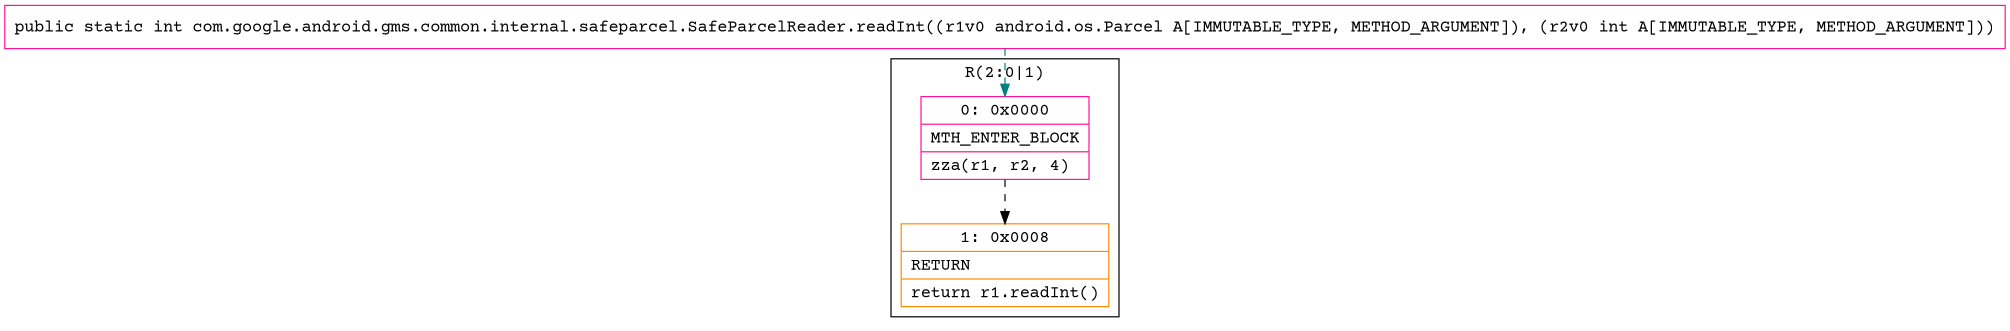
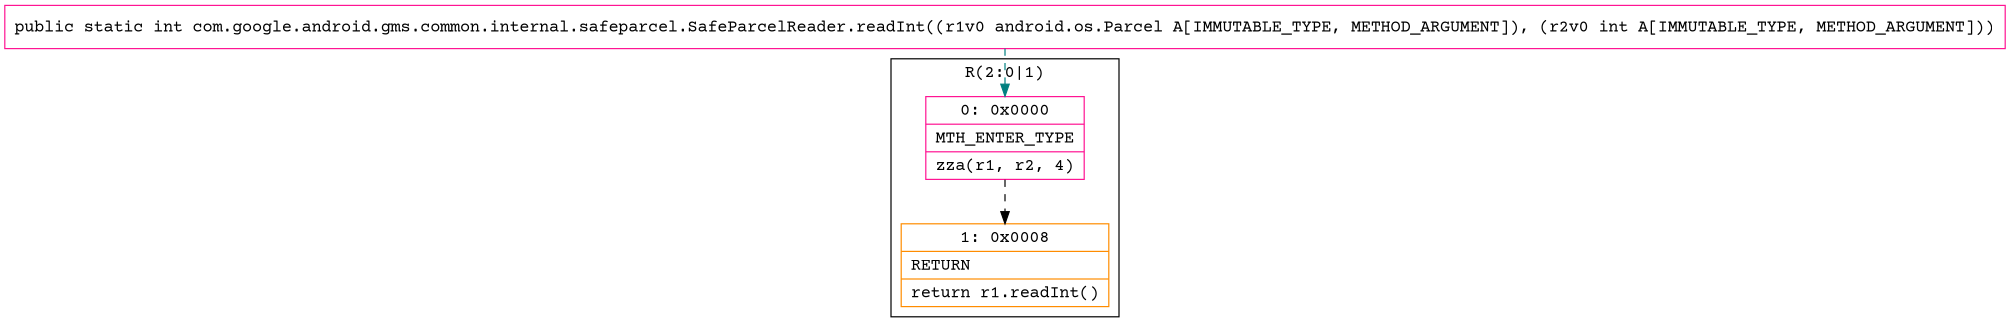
node "0: 0x0000": text "MTH_ENTER_BLOCK" -> "MTH_ENTER_TYPE"
